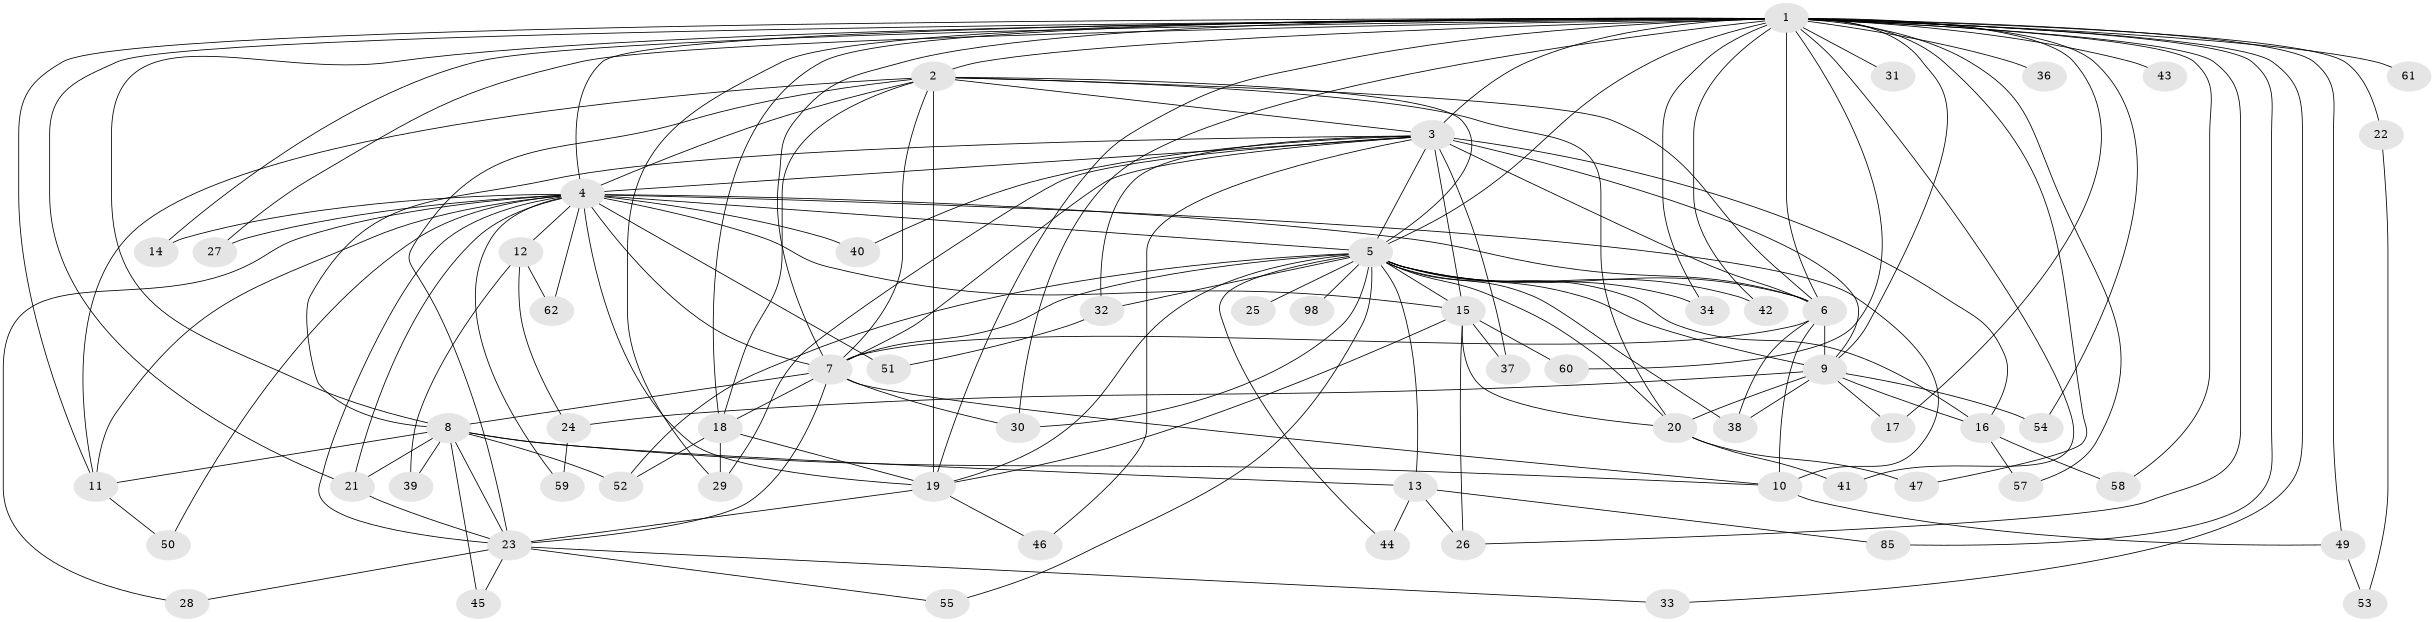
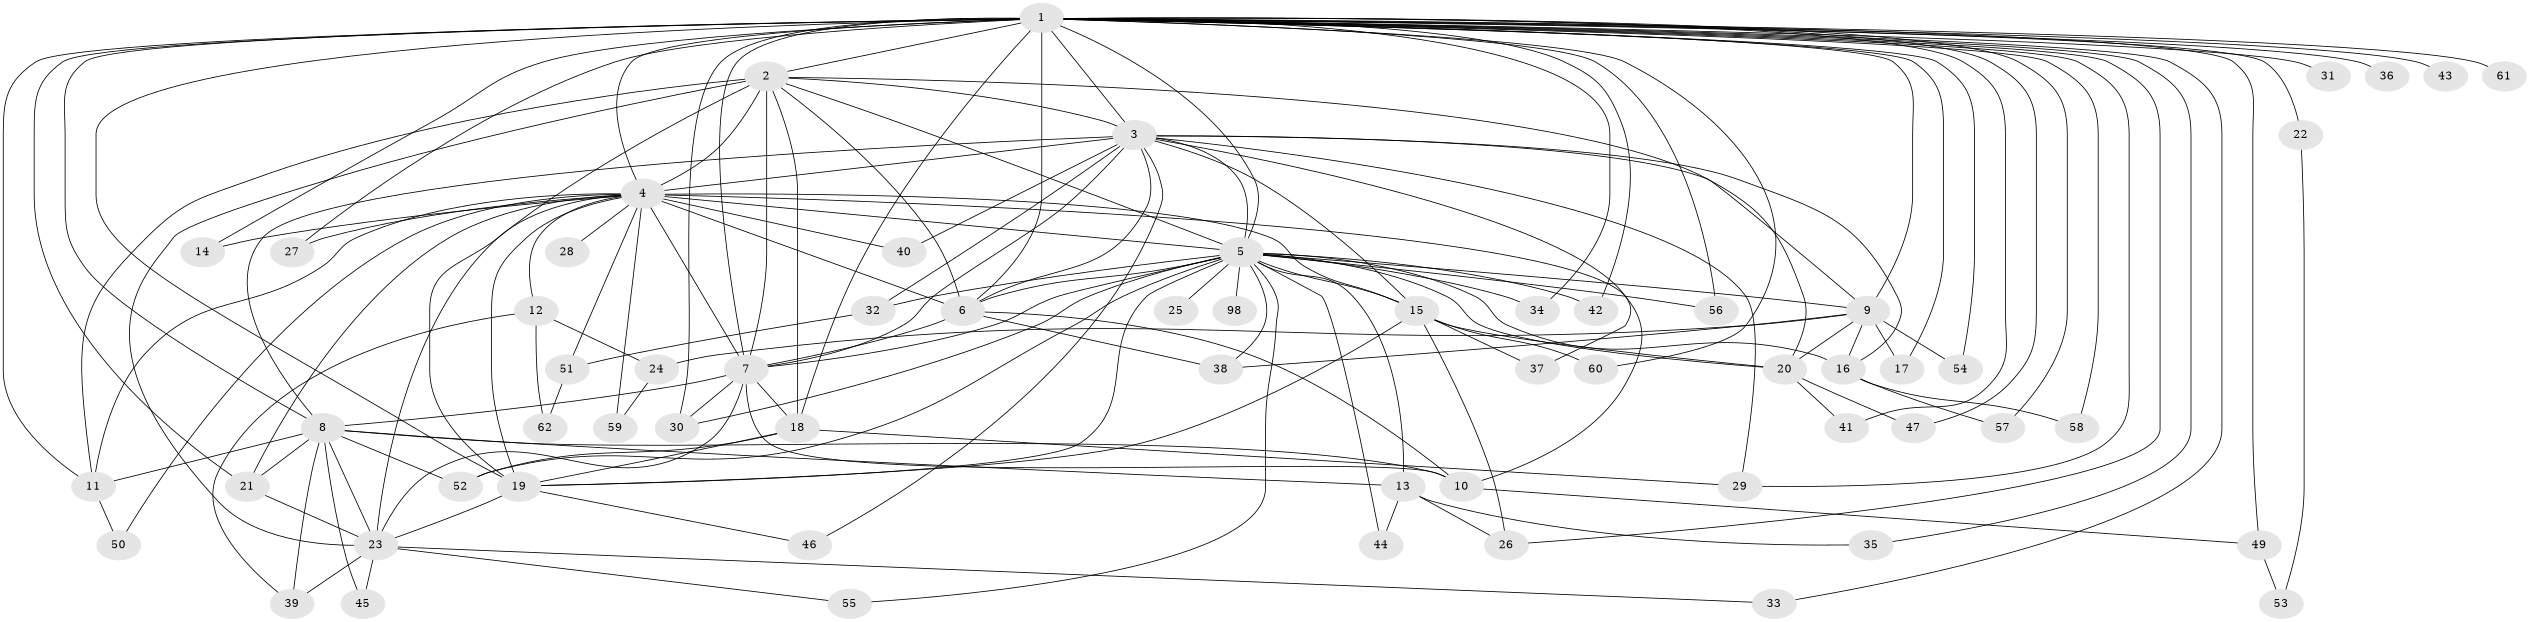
edge "4" -- "62": now "51" -- "62"
node "56": added
edge "6" -- "9": removed
node "85": label "85" -> "35"
edge "23" -- "28": now "23" -- "39"
